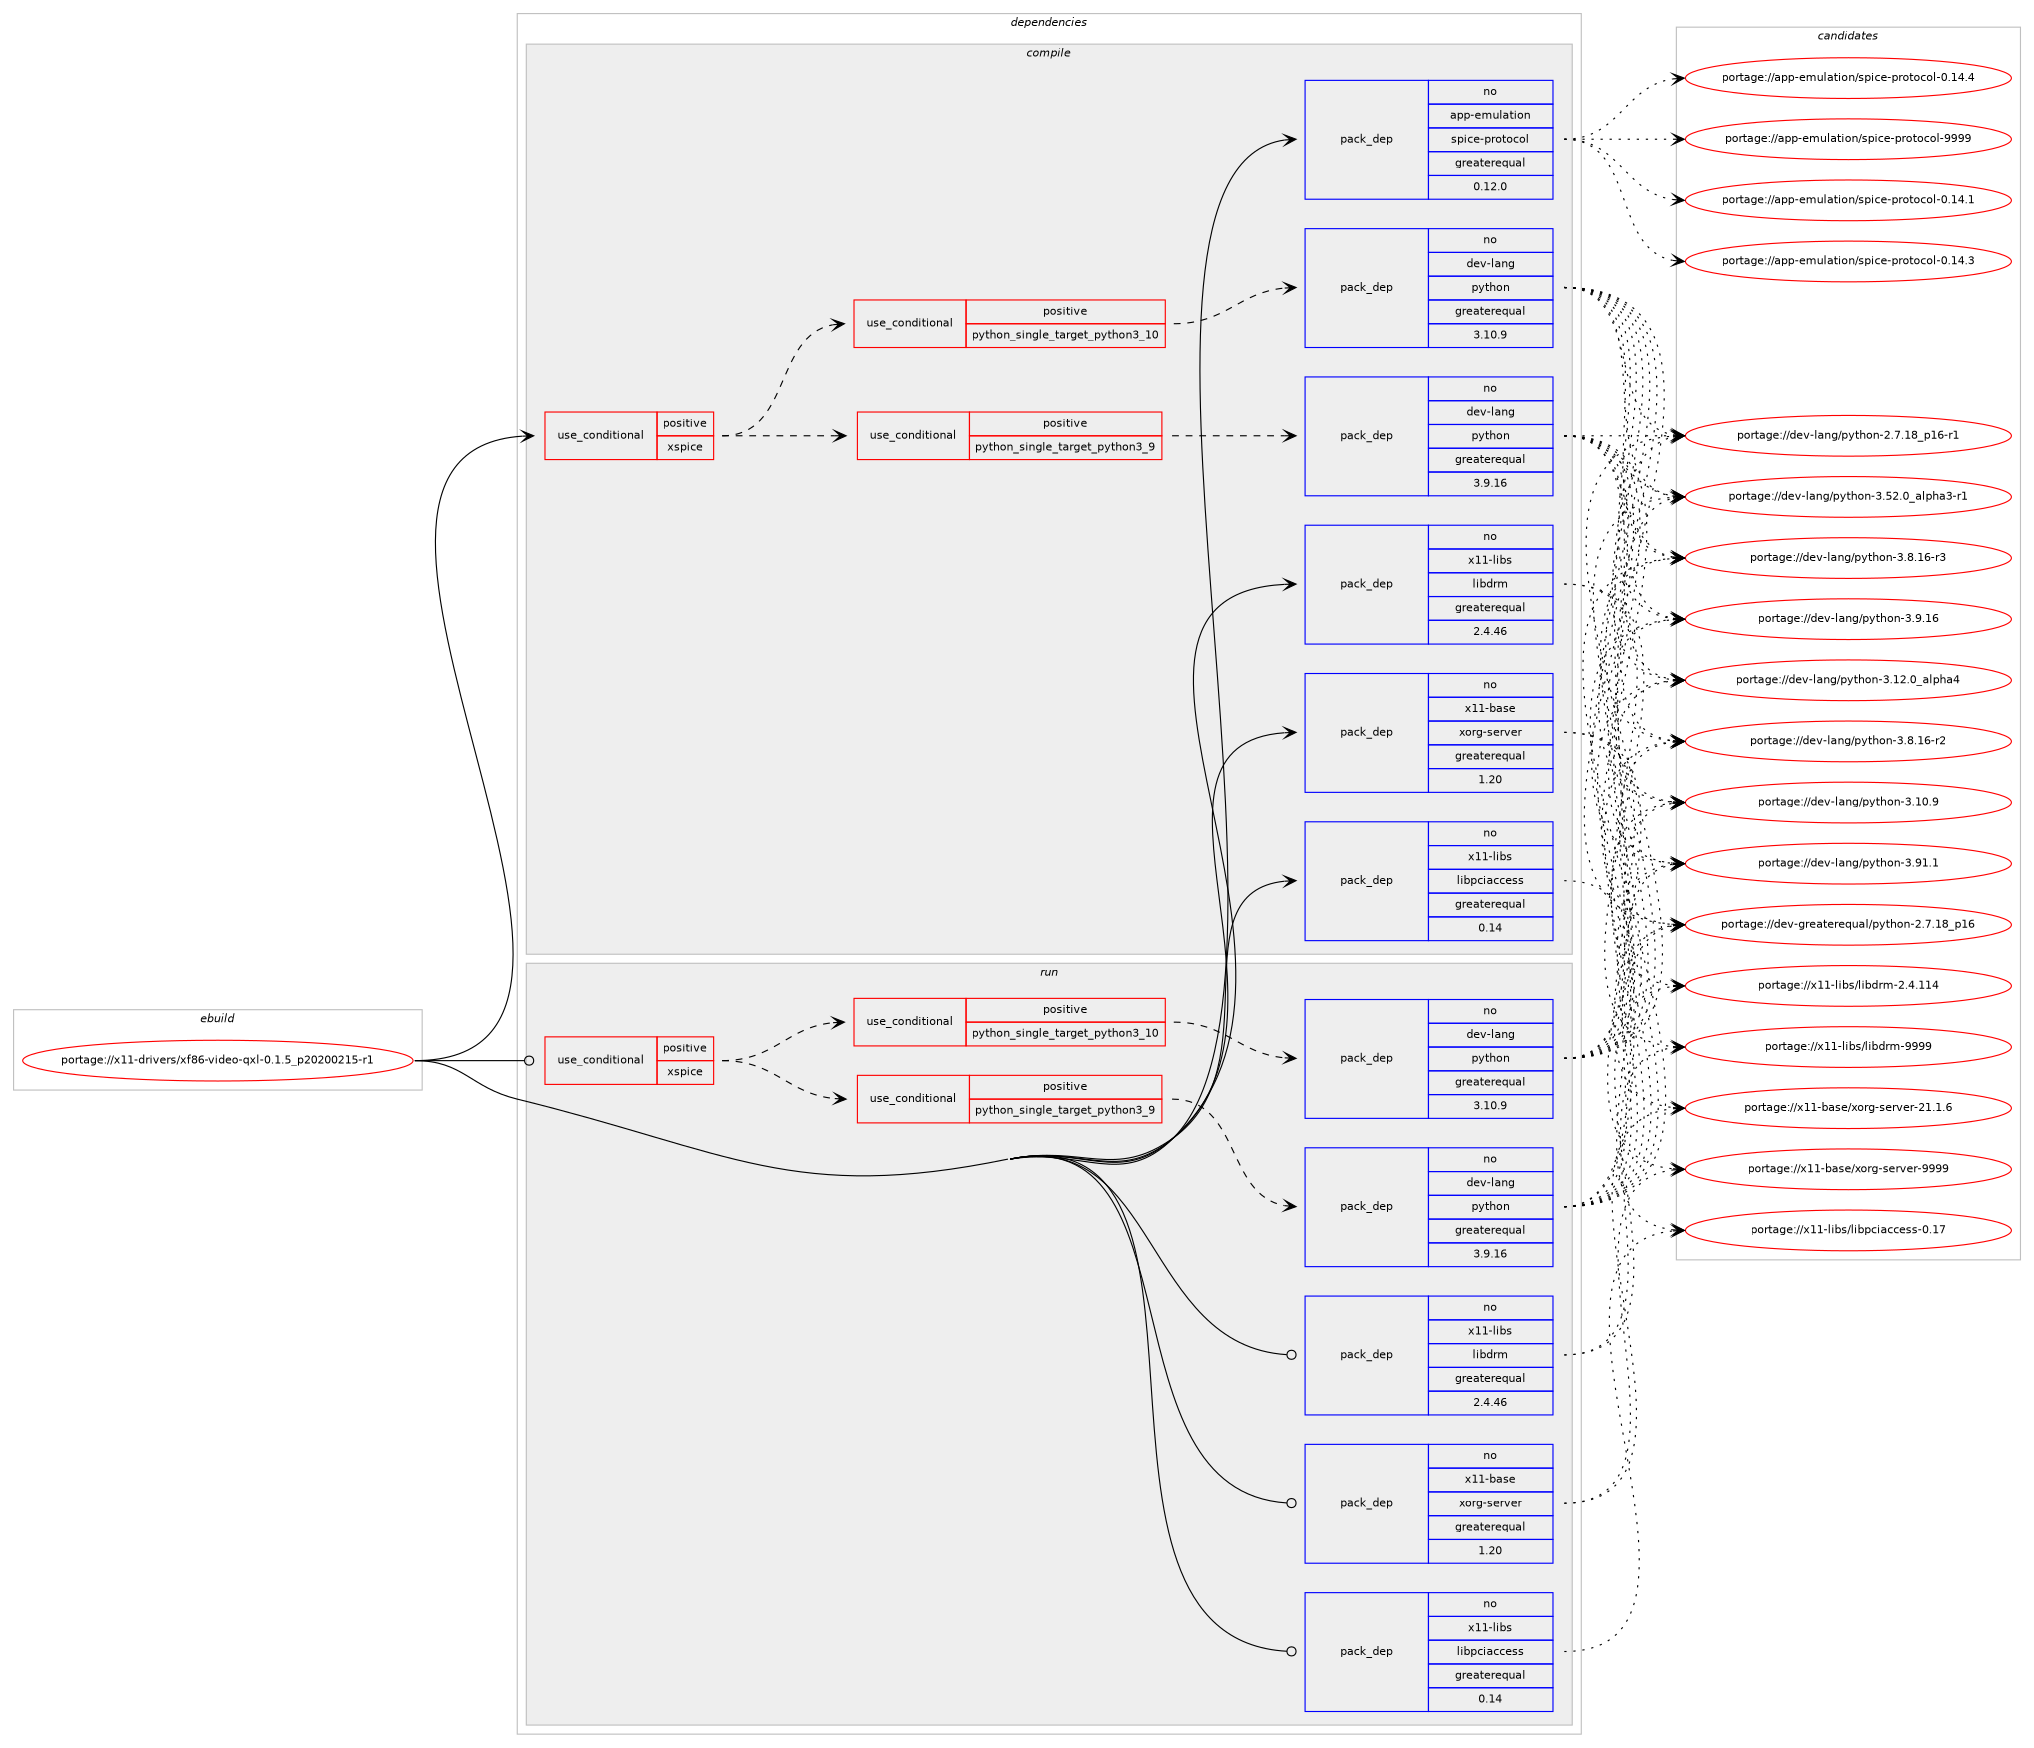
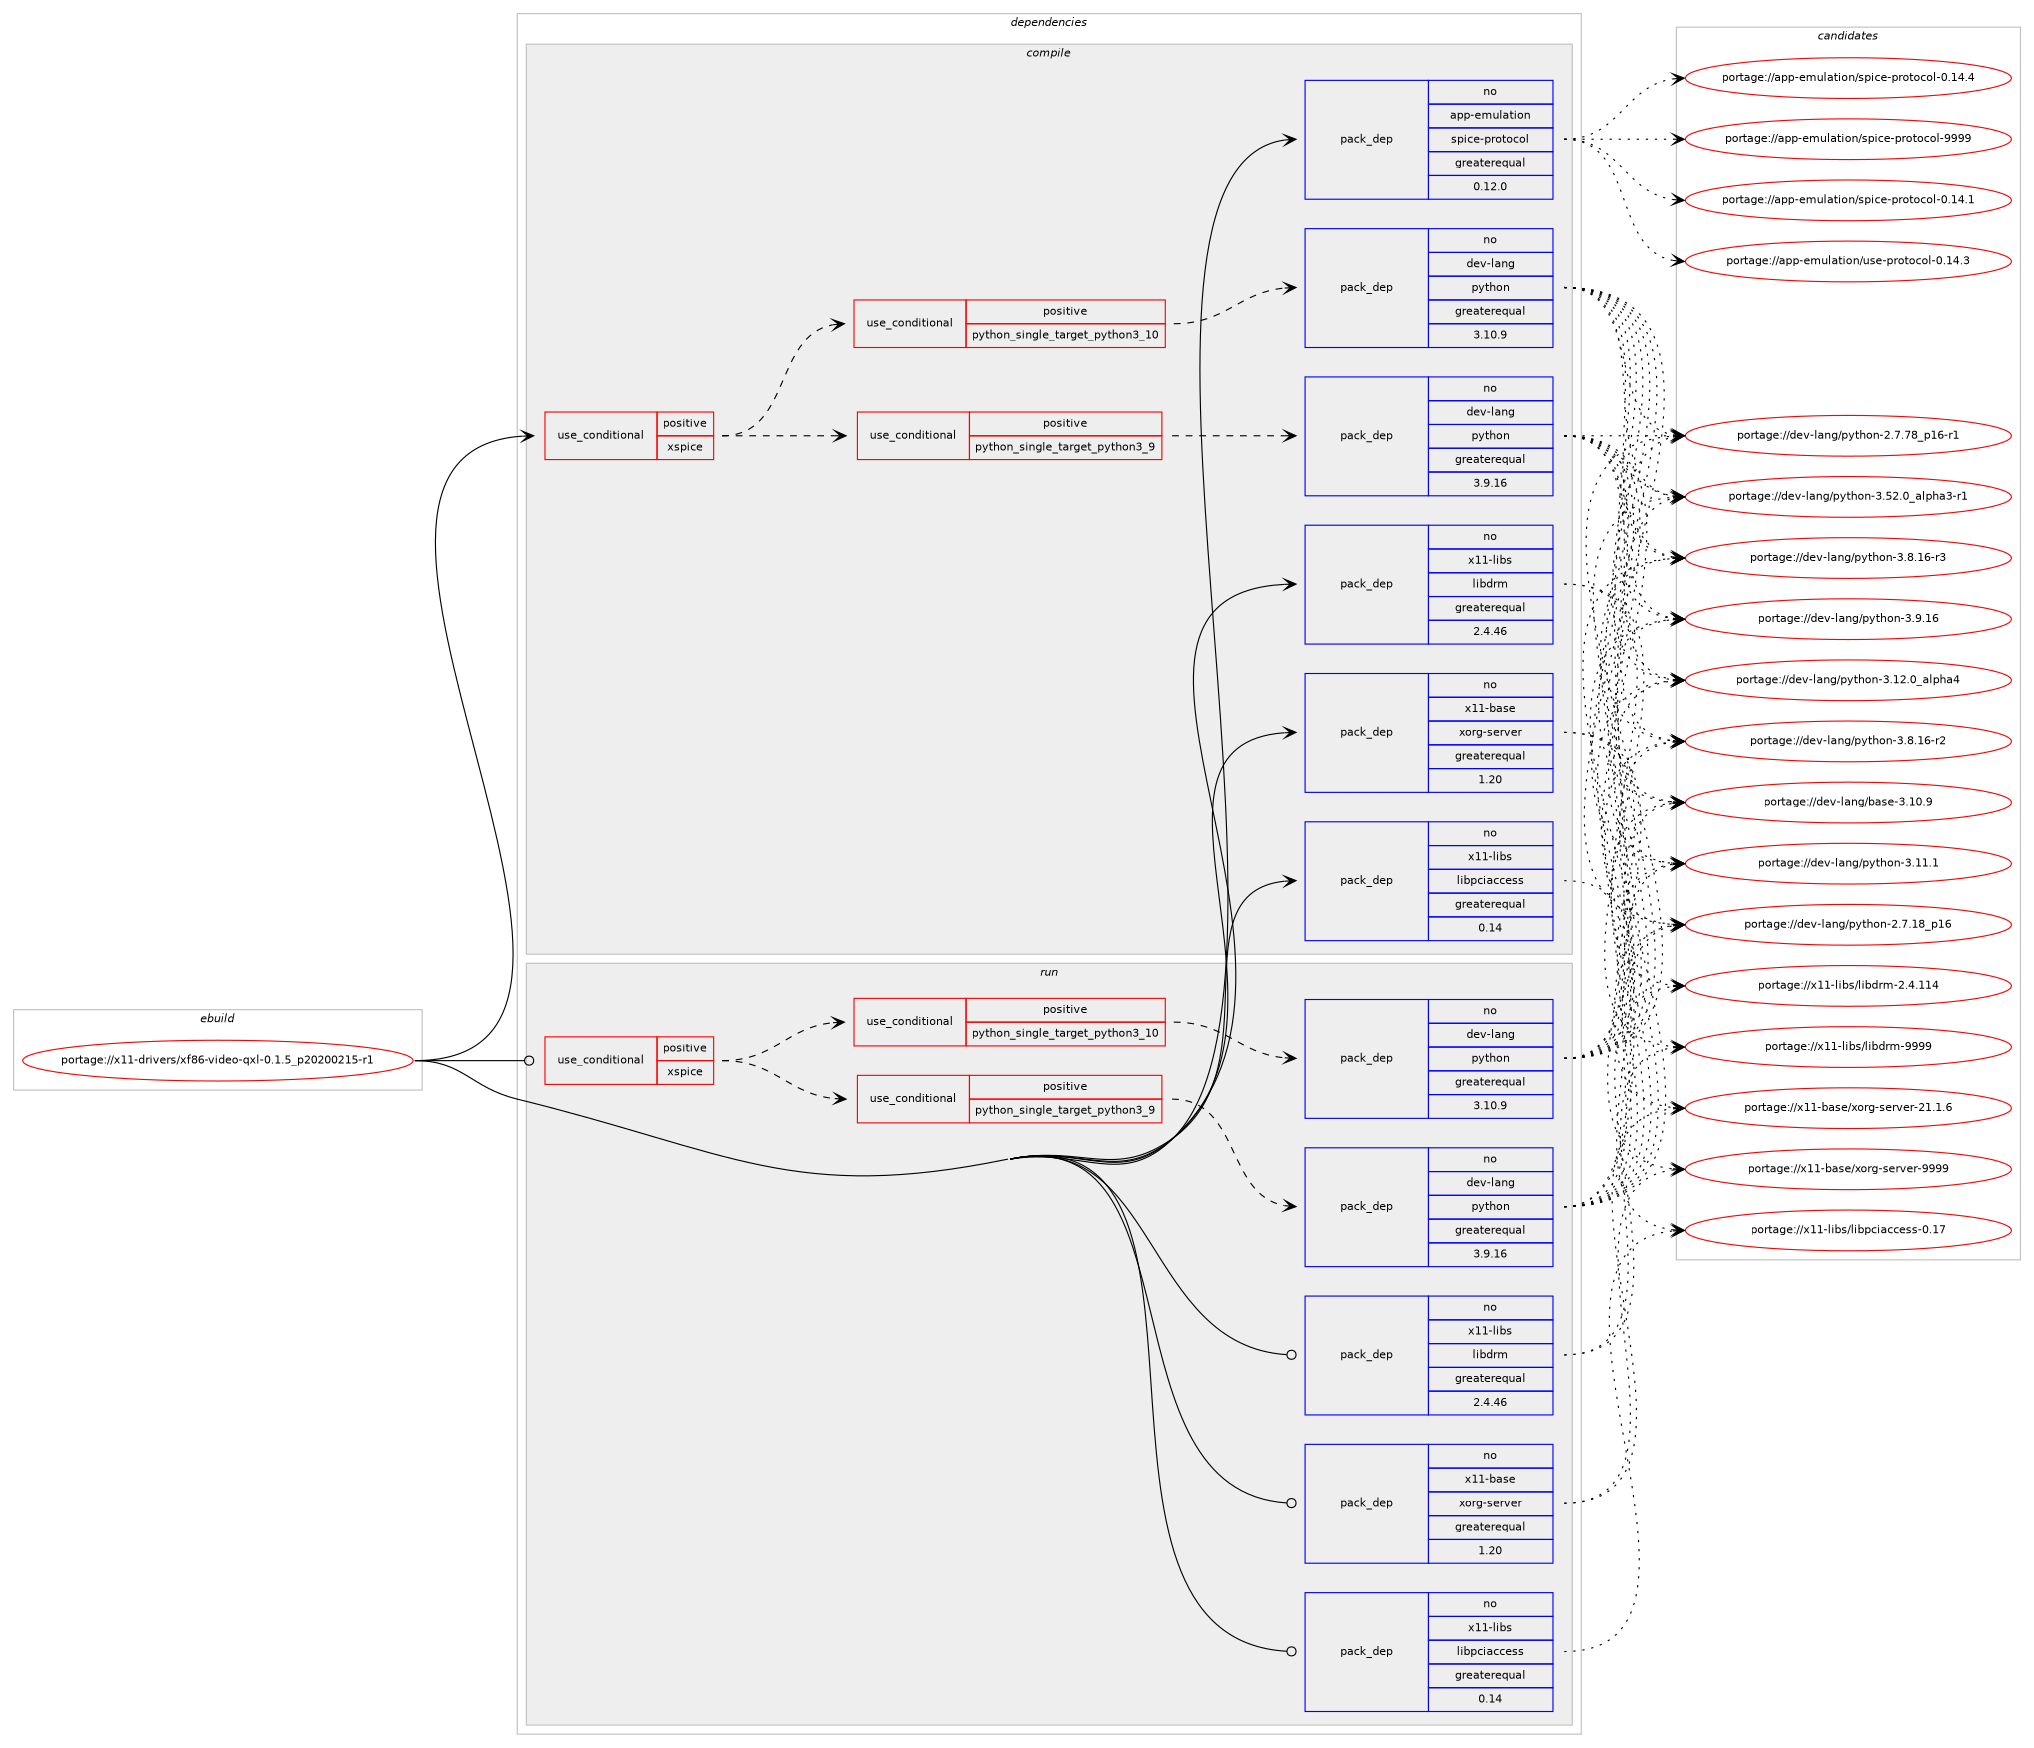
node "portage://app-emulation/spice-protocol-0.14.3": label "portage://app-emulation/spice-protocol-0.14.3" -> "portage://app-emulation/use-protocol-0.14.3"
node "portage://dev-lang/python-2.7.18_p16-r1": label "portage://dev-lang/python-2.7.18_p16-r1" -> "portage://dev-lang/python-2.7.78_p16-r1"
node "portage://dev-lang/python-3.10.9": label "portage://dev-lang/python-3.10.9" -> "portage://dev-lang/base-3.10.9"
node "portage://dev-lang/python-3.91.1": label "portage://dev-lang/python-3.91.1" -> "portage://dev-lang/python-3.11.1"
node "portage://dev-greaterequal/python-2.7.18_p16": label "portage://dev-greaterequal/python-2.7.18_p16" -> "portage://dev-lang/python-2.7.18_p16"
